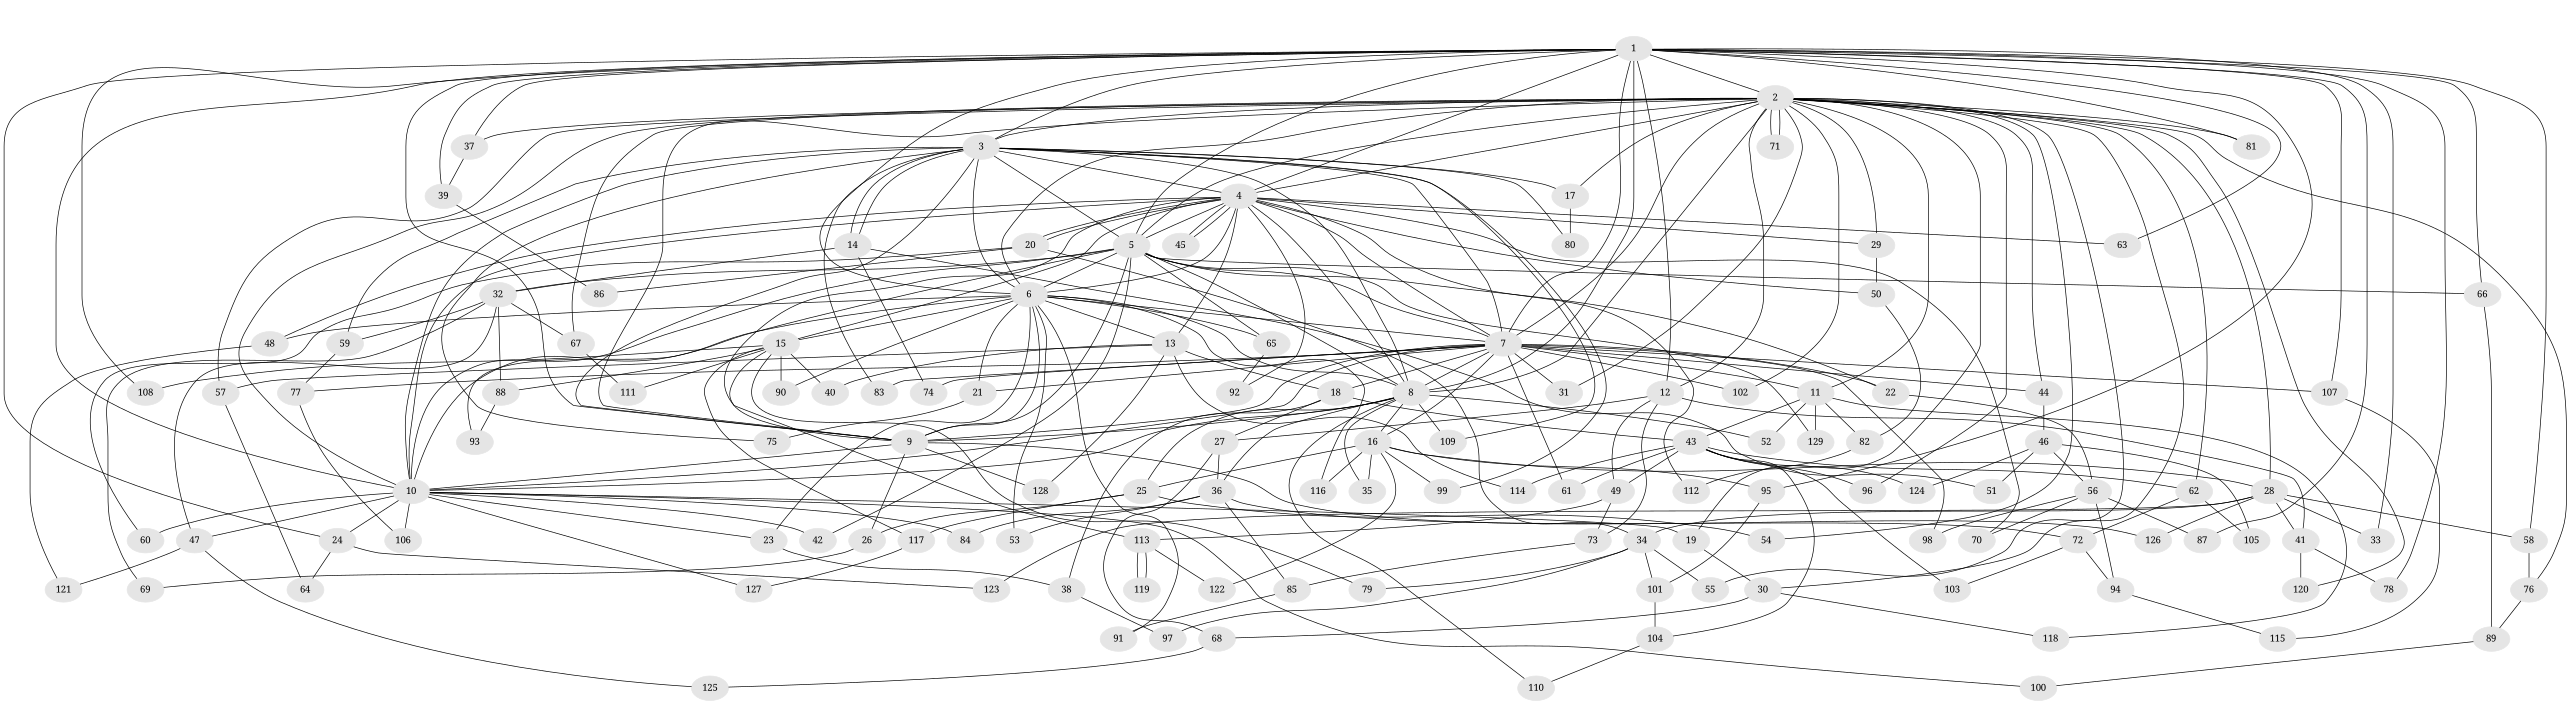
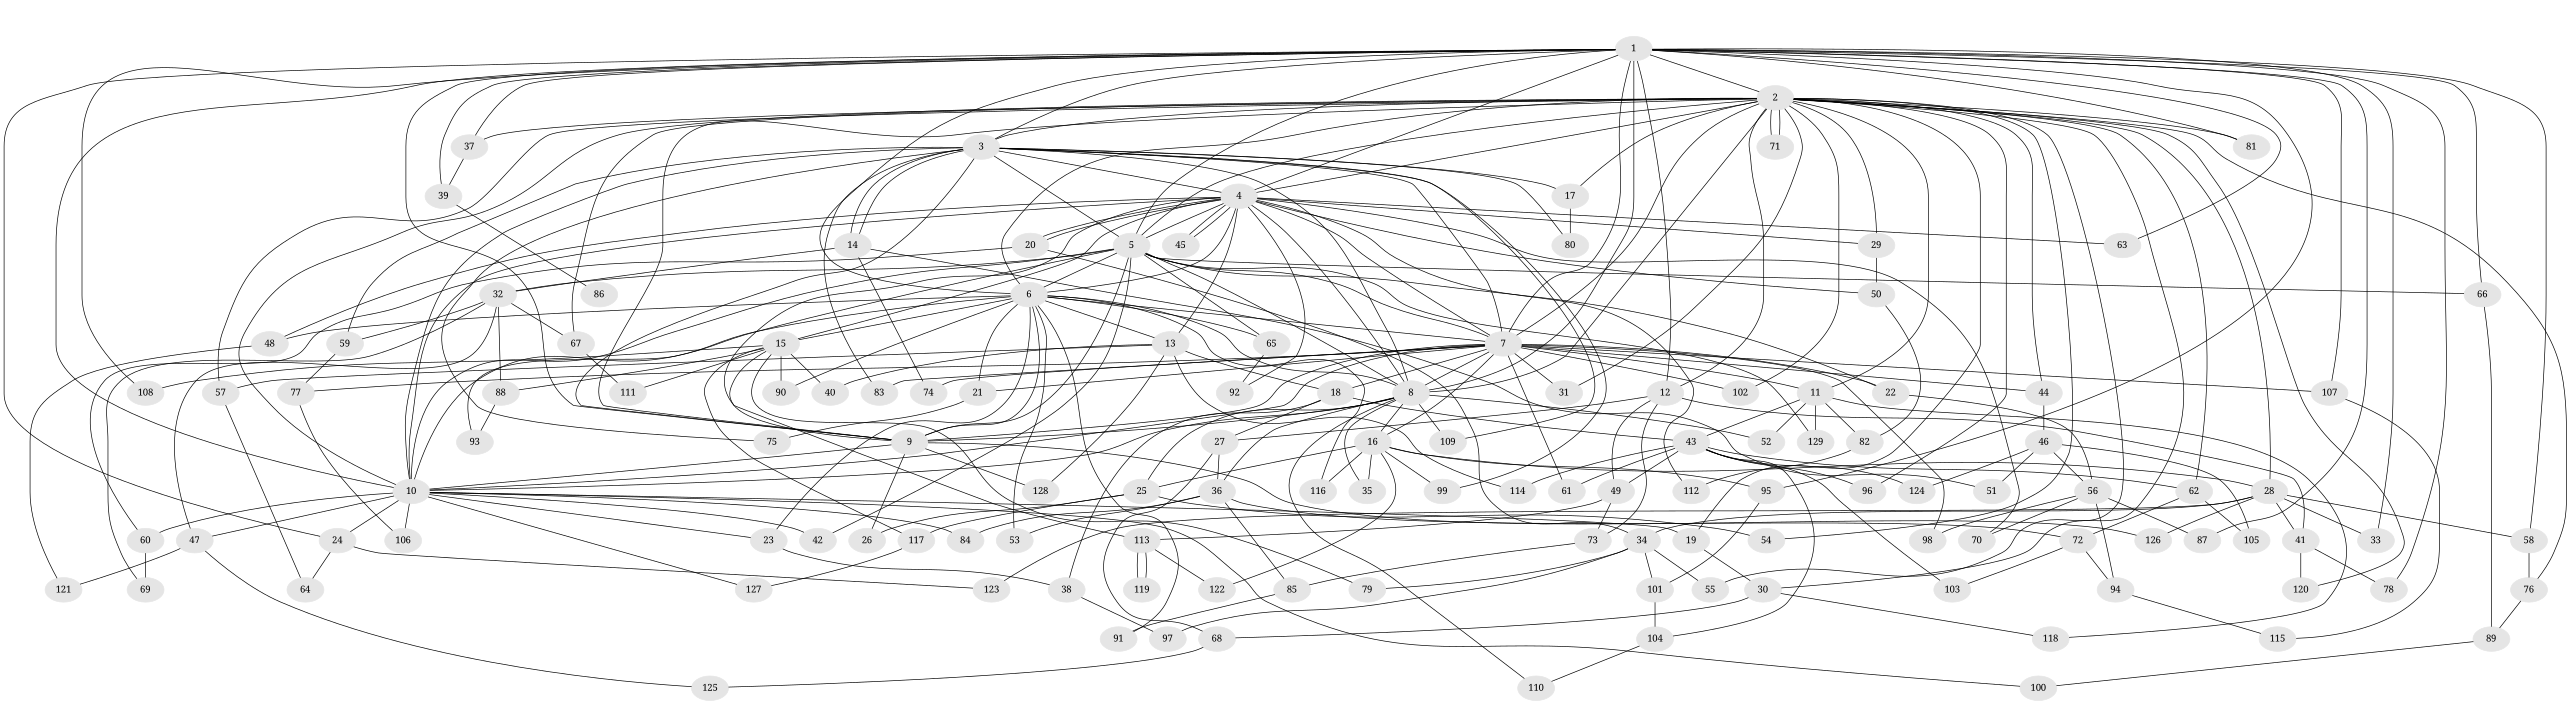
edge "3" -- "6": removed
edge "20" -- "86": removed
edge "26" -- "69": now "60" -- "69"
